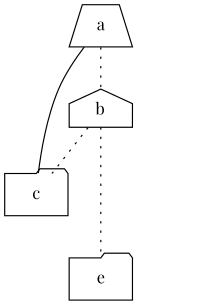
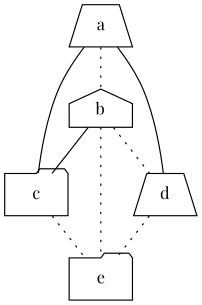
edge "b" -- "c": style dotted -> solid
node "d": added
edge "c" -- "e": added
